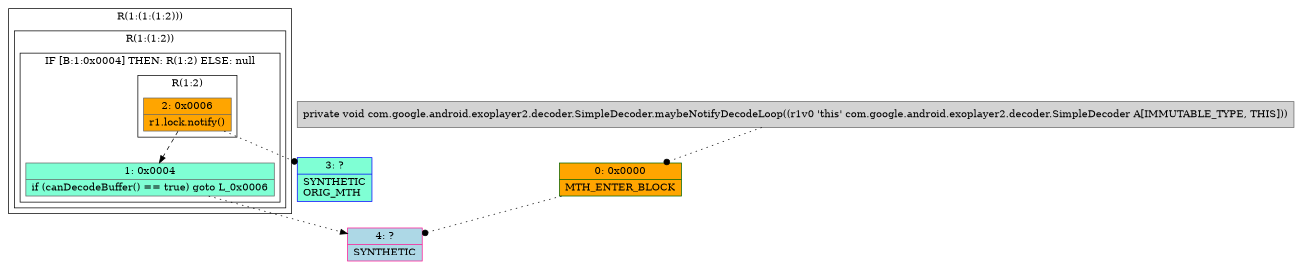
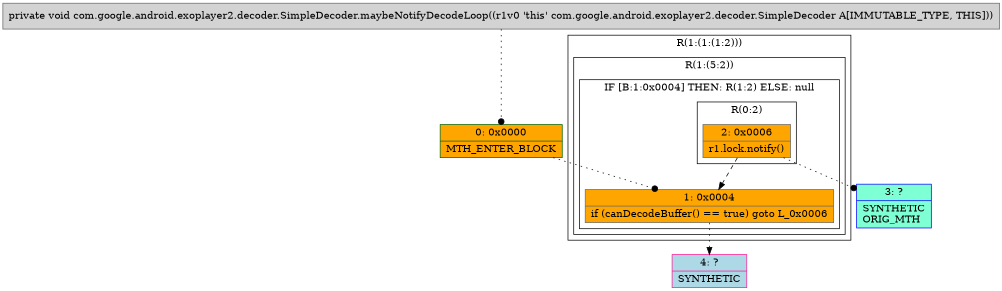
cluster "R(1:(1:2))": label "R(1:(1:2))" -> "R(1:(5:2))"
cluster "R(1:2)": label "R(1:2)" -> "R(0:2)"
node "1: 0x0004": fillcolor aquamarine -> orange
edge "0: 0x0000" -> "4: ?": now "0: 0x0000" -> "1: 0x0004"
